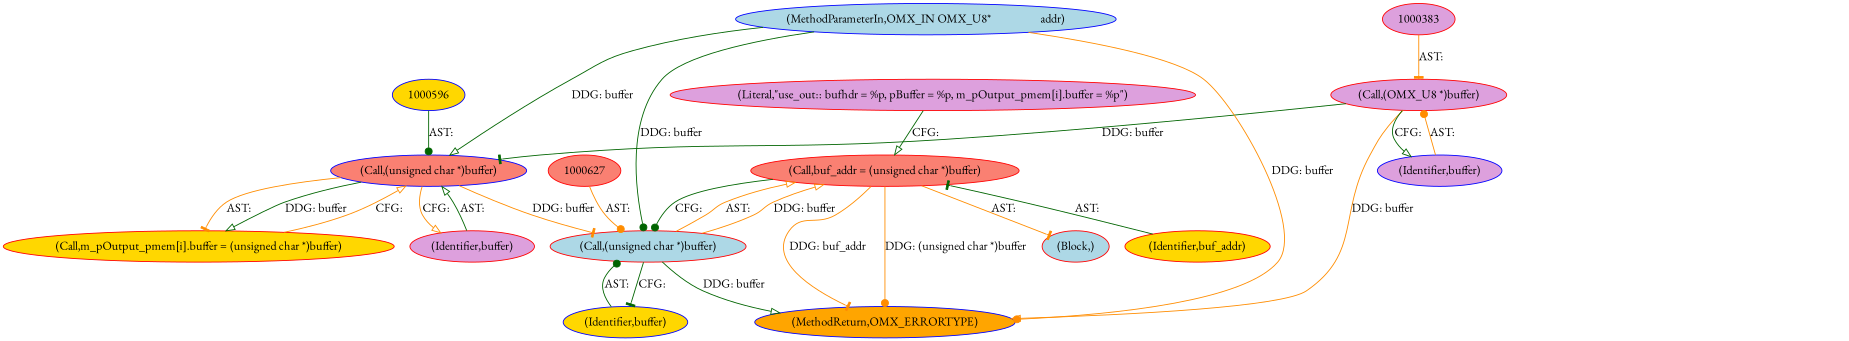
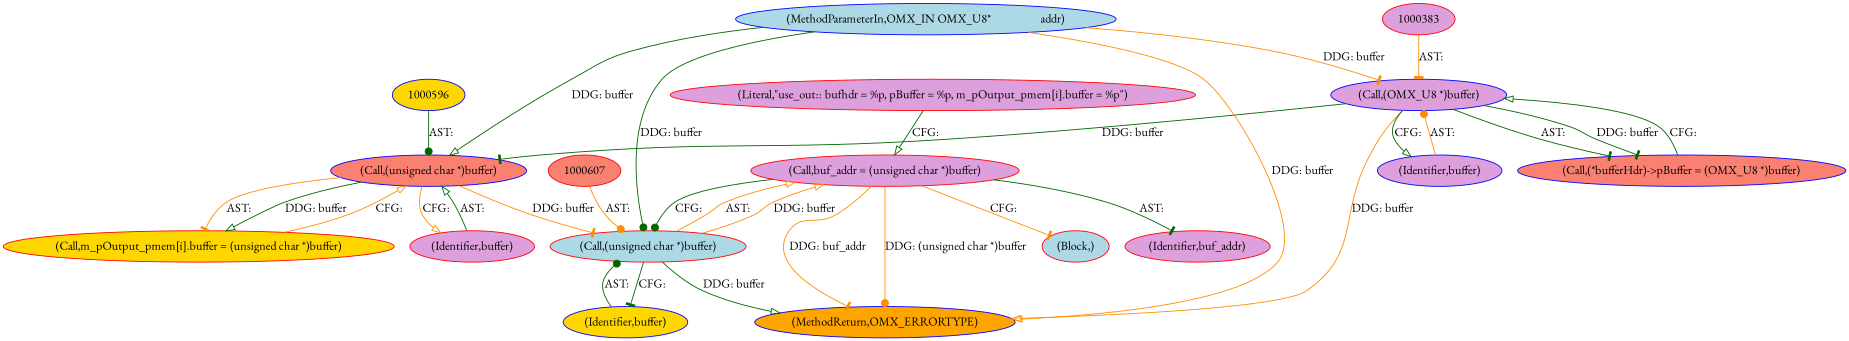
edge "(MethodParameterIn,OMX_IN OMX_U8*                   addr)" -> "(Call,(OMX_U8 *)buffer)": added, label "DDG: buffer"
node "(Call,(OMX_U8 *)buffer)": color red -> blue
node "1000627": label "1000627" -> "1000607"
node "(Call,buf_addr = (unsigned char *)buffer)": fillcolor salmon -> plum
node "(Call,(*bufferHdr)->pBuffer = (OMX_U8 *)buffer)": added
edge "(MethodParameterIn,OMX_IN OMX_U8*                   addr)" -> "(MethodReturn,OMX_ERRORTYPE)": arrowhead dot -> onormal
edge "(Call,buf_addr = (unsigned char *)buffer)" -> "(Block,)": label "AST: " -> "CFG: "
edge "(Identifier,buf_addr)" -> "(Call,buf_addr = (unsigned char *)buffer)": reversed
node "(Identifier,buf_addr)": fillcolor gold -> plum
